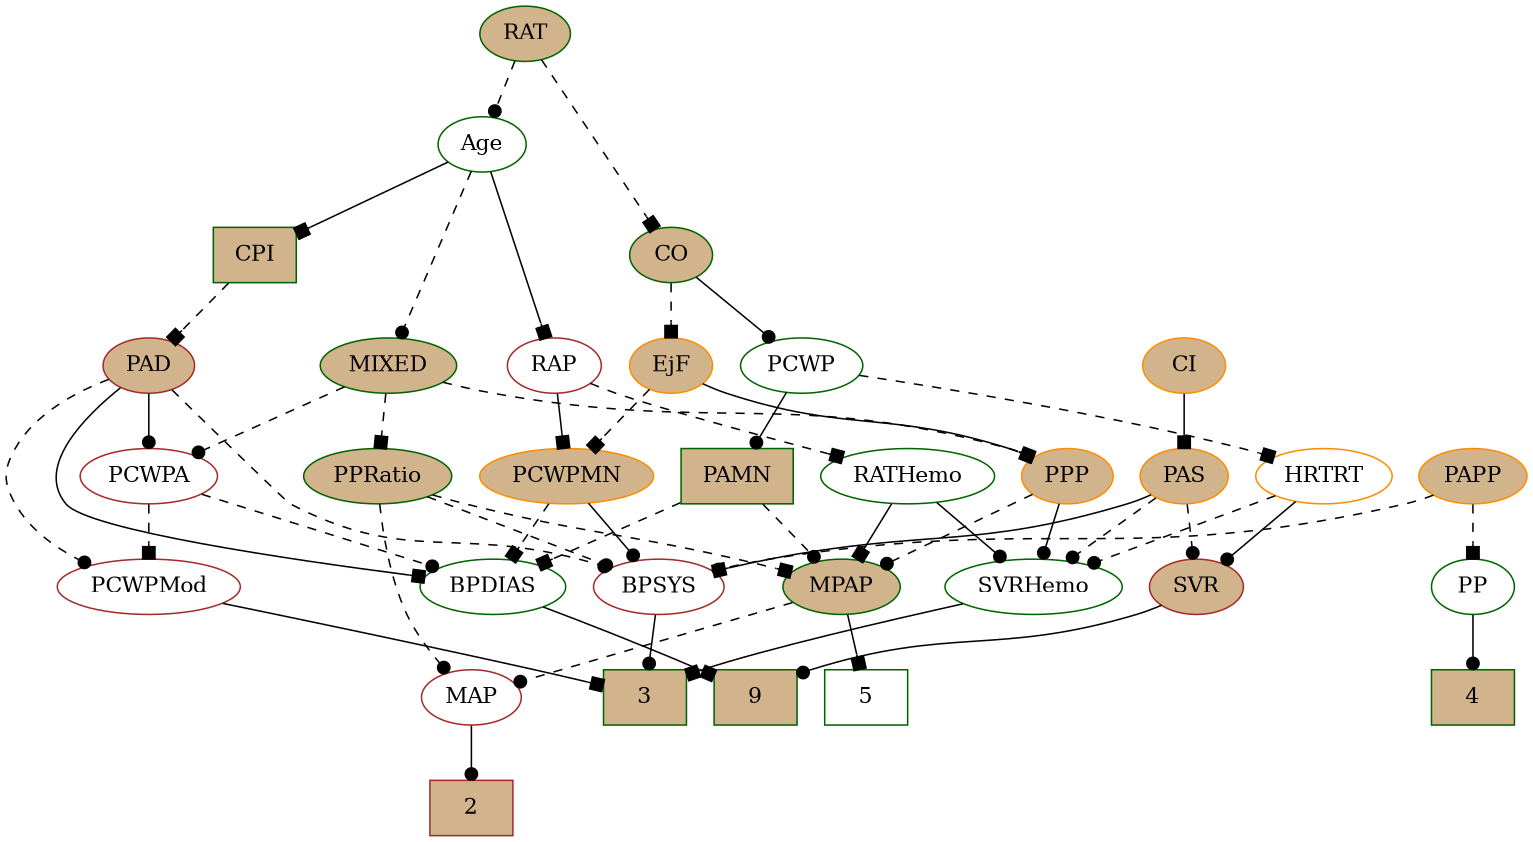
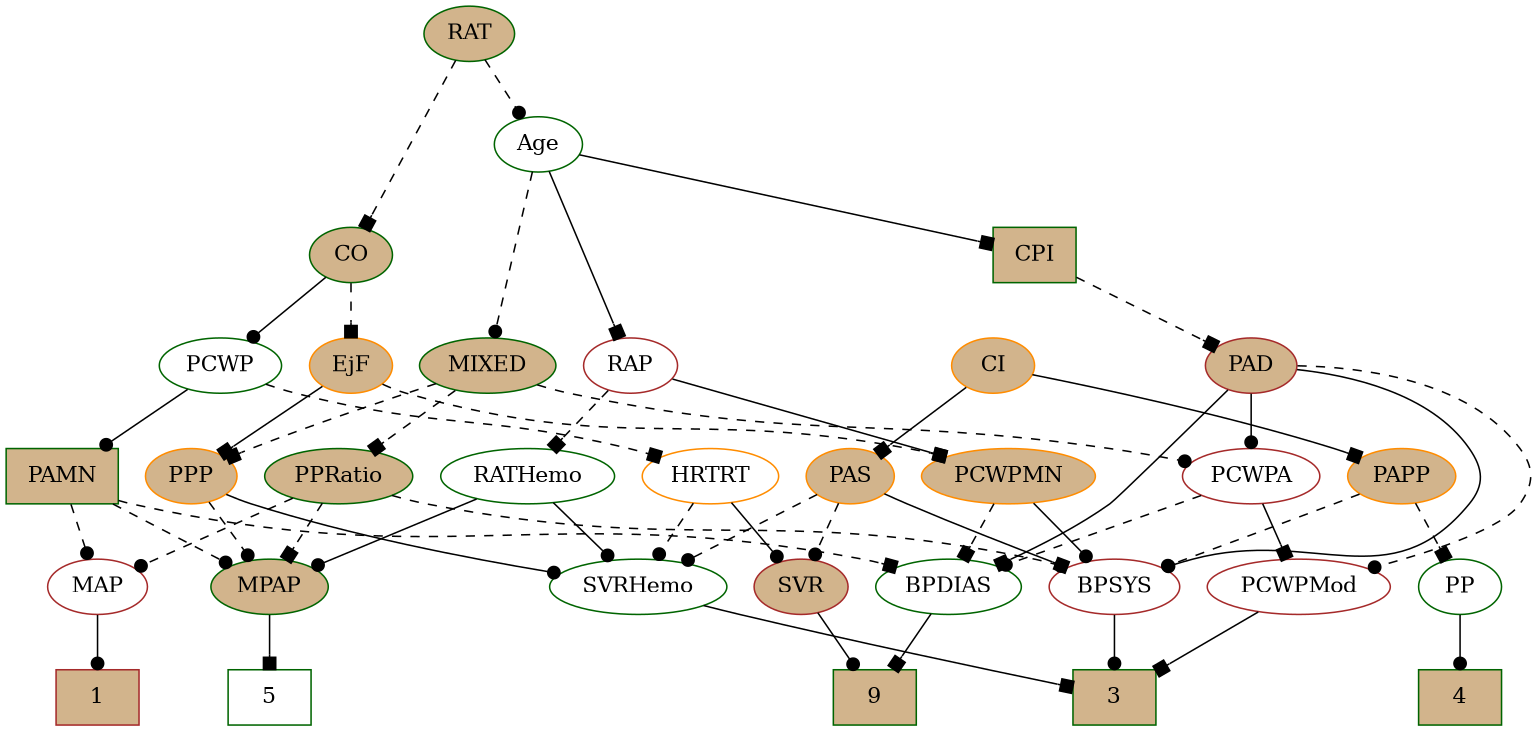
edge "CI" -> "PAPP": added
edge "PCWPA" -> "PCWPMod": style dashed -> solid
edge "RATHemo" -> "MPAP": arrowhead box -> dot
edge "PAD" -> "BPSYS": style dashed -> solid
edge "MPAP" -> "MAP": now "PAMN" -> "MAP"
node "2": label "2" -> "1"
